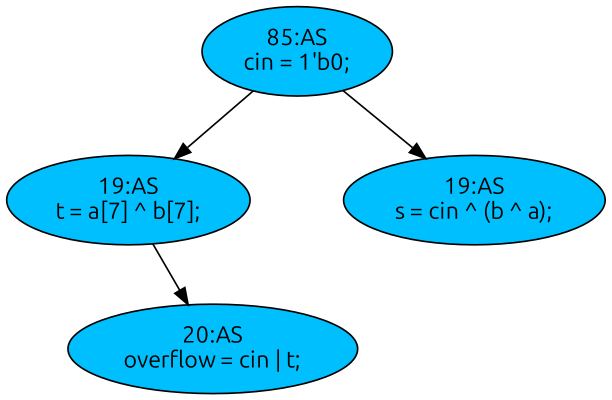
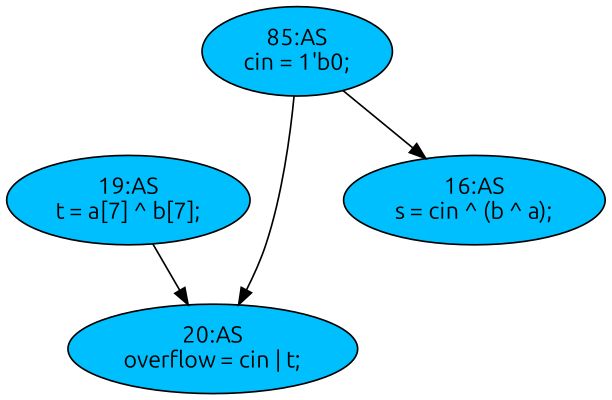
edge "85:AS cin = 1'b0;" -> "19:AS t = a[7] ^ b[7];": now "85:AS cin = 1'b0;" -> "20:AS overflow = cin | t;"
node "19:AS s = cin ^ (b ^ a);": label "19:AS s = cin ^ (b ^ a);" -> "16:AS s = cin ^ (b ^ a);"
